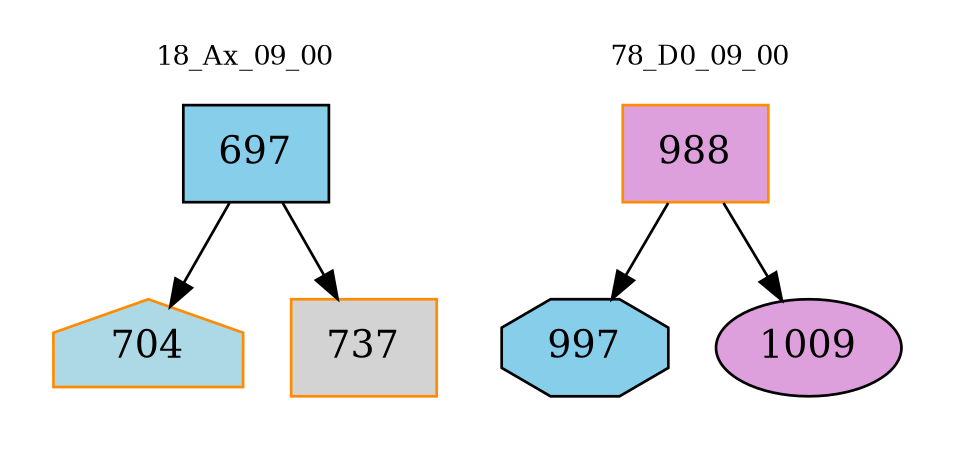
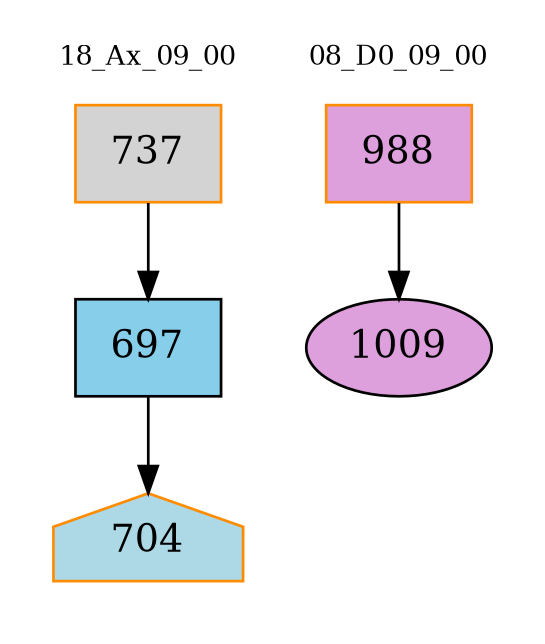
cluster "78_D0_09_00": label "78_D0_09_00" -> "08_D0_09_00"
edge "697" -> "737": reversed
node "997": removed
